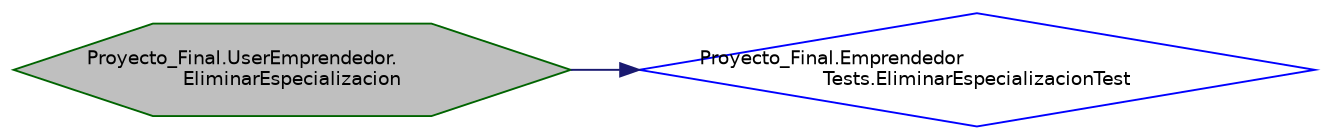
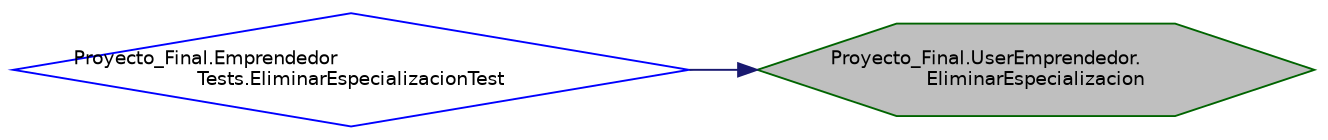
edge "Proyecto_Final.UserEmprendedor. EliminarEspecializacion" -> "Proyecto_Final.Emprendedor Tests.EliminarEspecializacionTest": reversed
